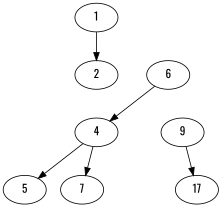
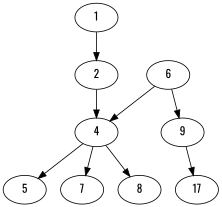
edge "2" -> "4": added
edge "6" -> "9": added
node "8": added
